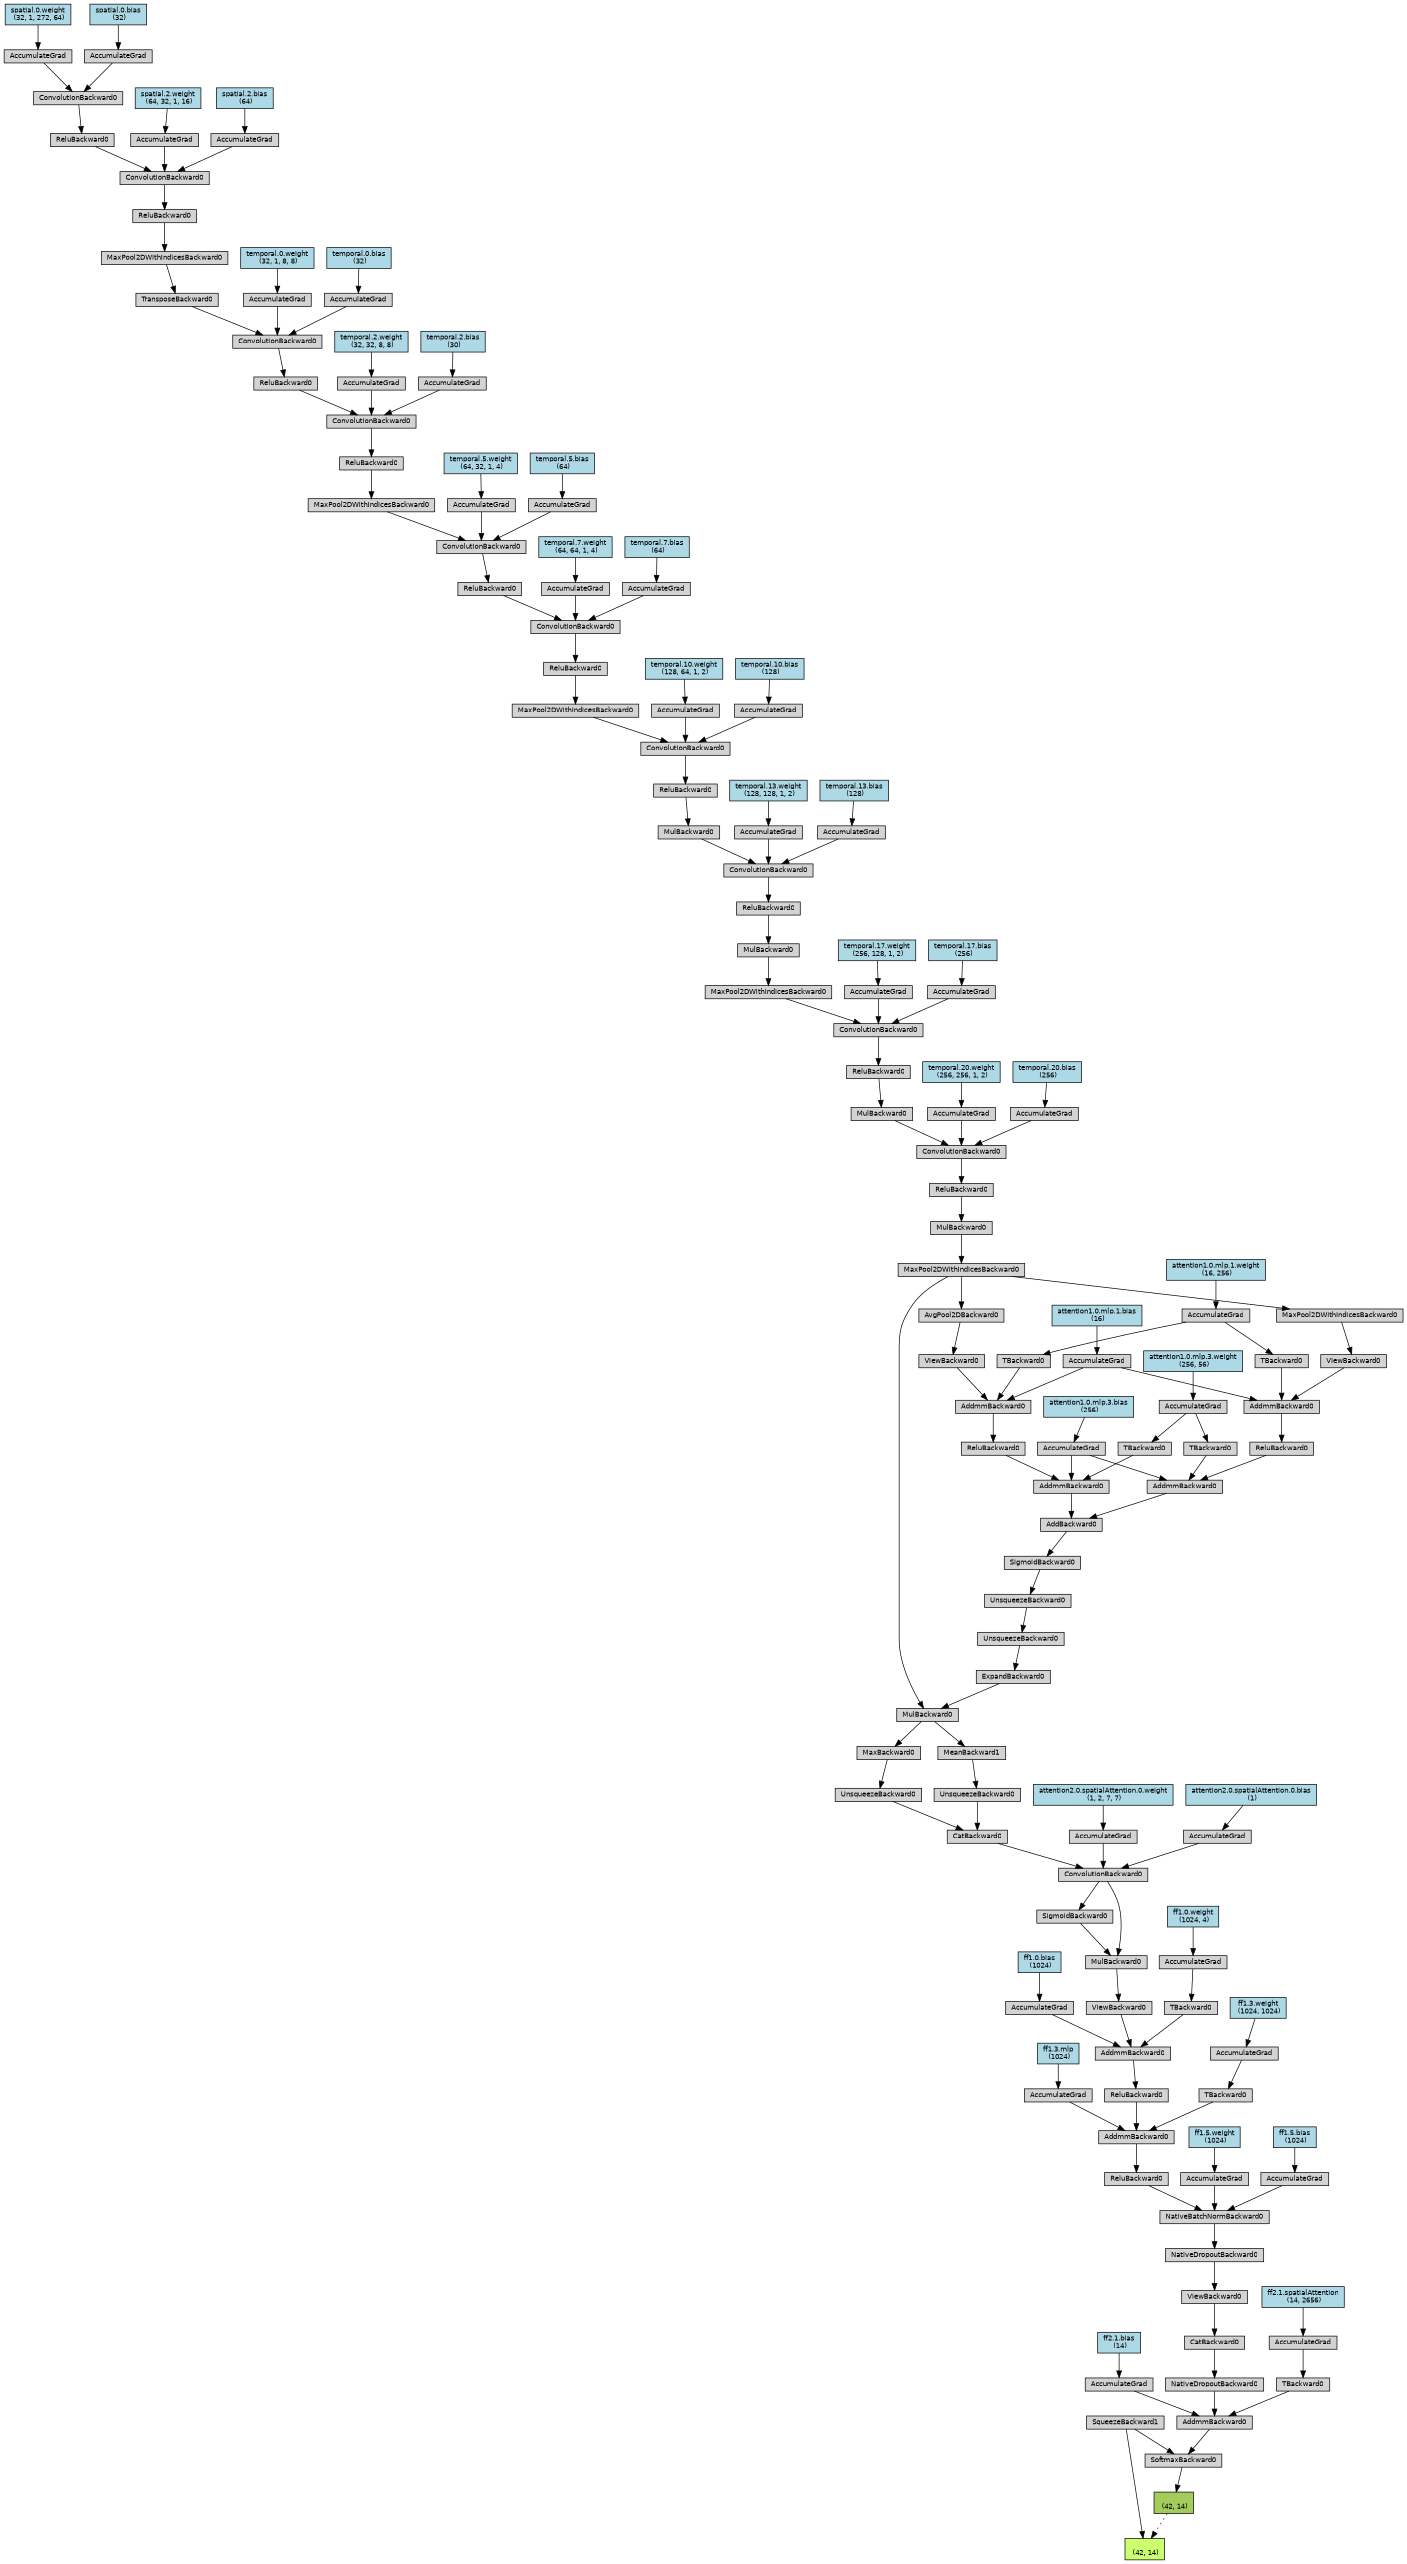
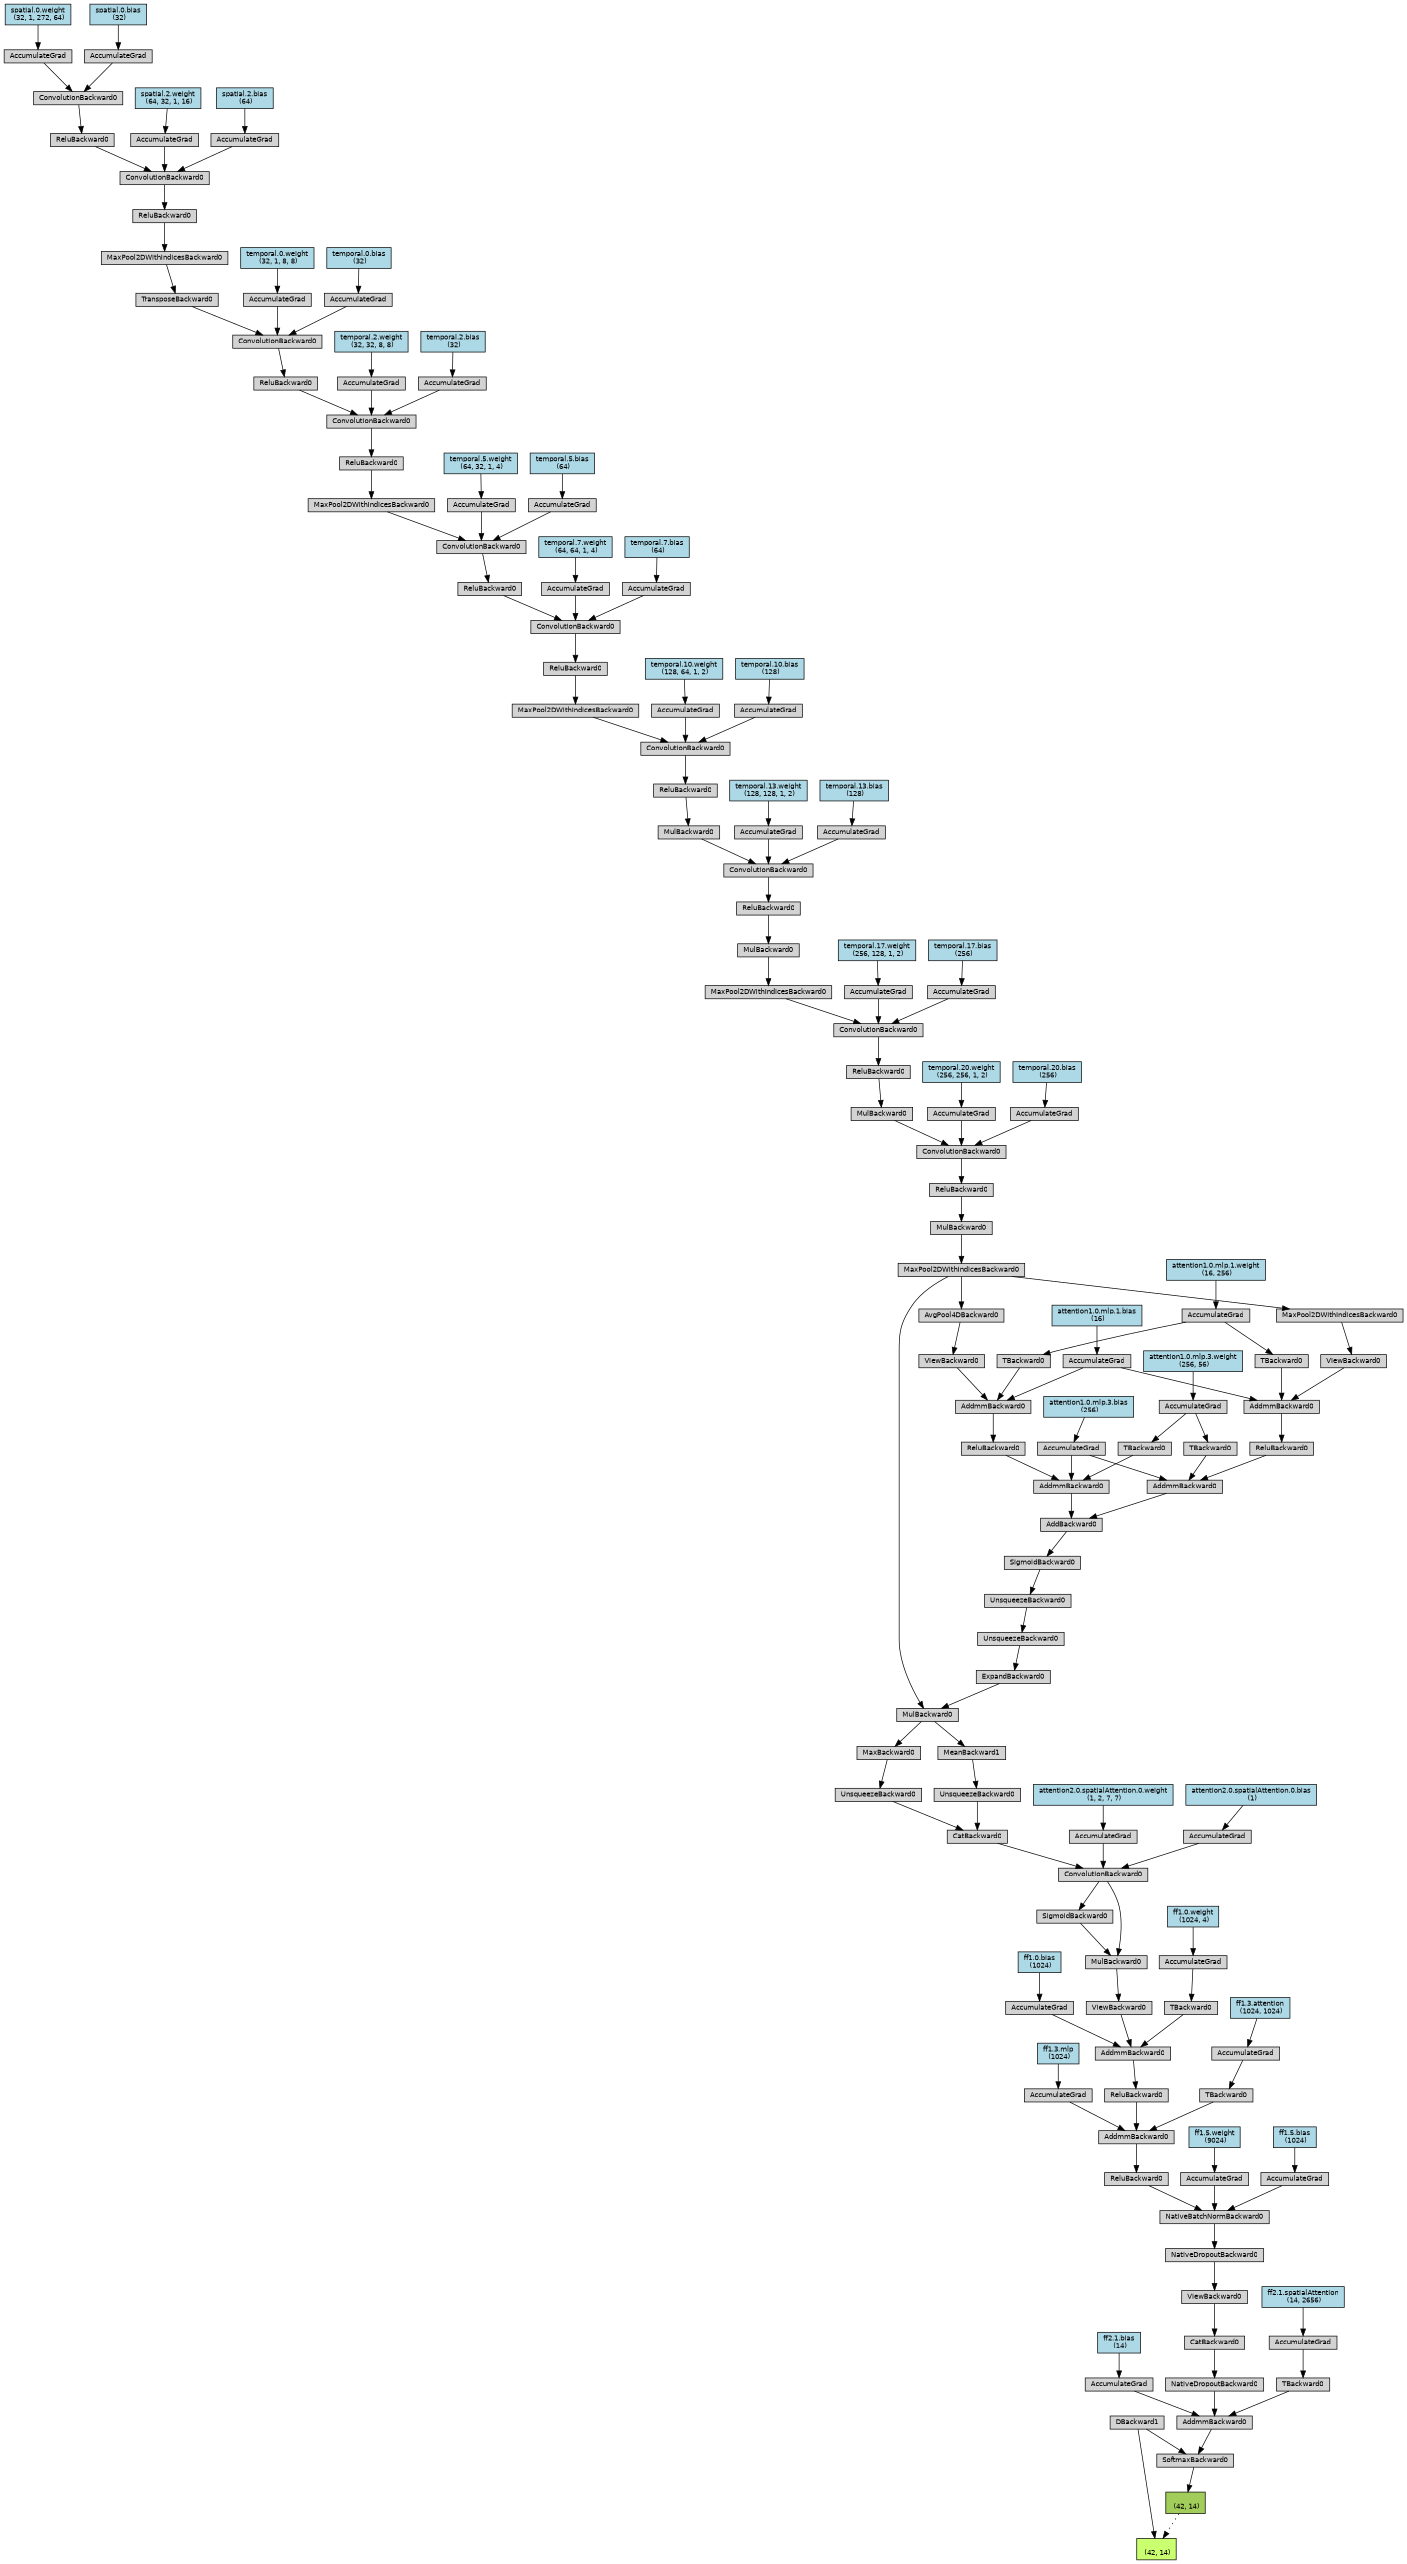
node "temporal.2.bias (30)": label "temporal.2.bias (30)" -> "temporal.2.bias (32)"
node "AvgPool2DBackward0": label "AvgPool2DBackward0" -> "AvgPool4DBackward0"
node "ff1.3.weight (1024, 1024)": label "ff1.3.weight (1024, 1024)" -> "ff1.3.attention (1024, 1024)"
node "ff1.5.weight (1024)": label "ff1.5.weight (1024)" -> "ff1.5.weight (9024)"
node "SqueezeBackward1": label "SqueezeBackward1" -> "DBackward1"
